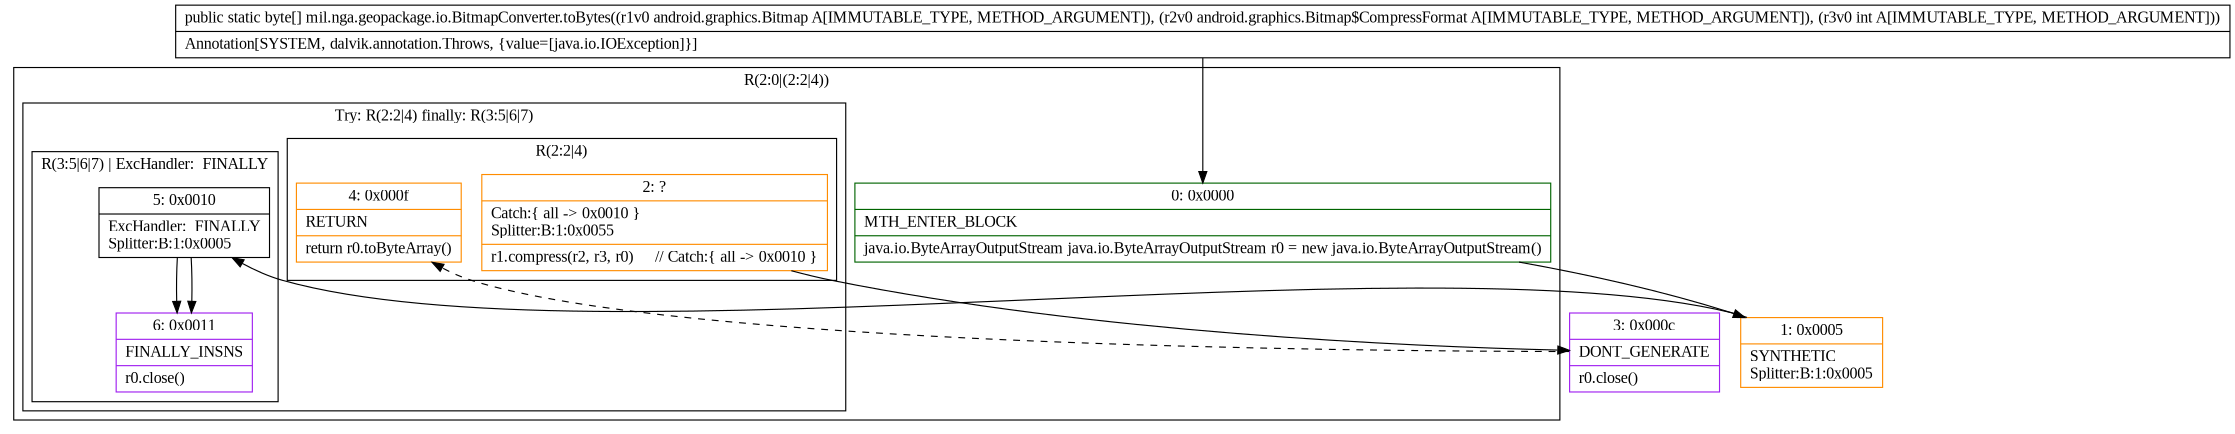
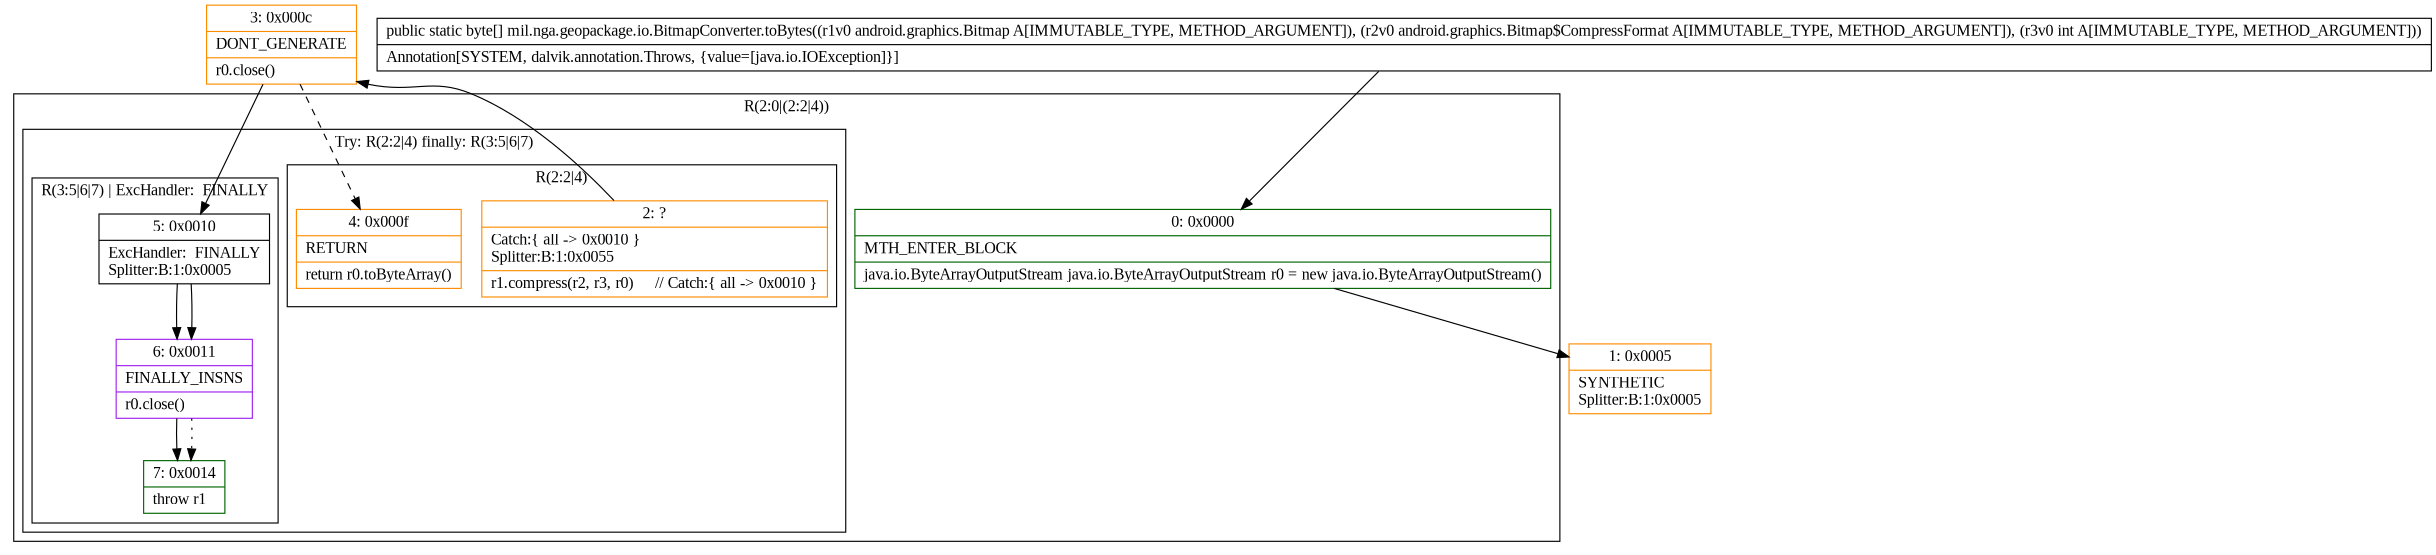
edge "1: 0x0005" -> "5: 0x0010": now "3: 0x000c" -> "5: 0x0010"
node "3: 0x000c": color purple -> darkorange
node "7: 0x0014": added
